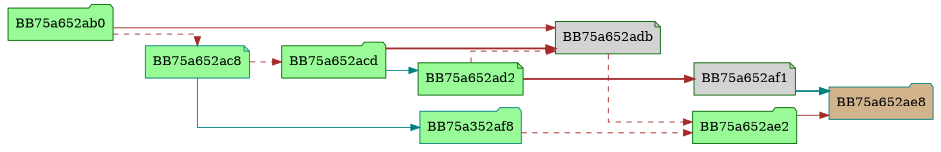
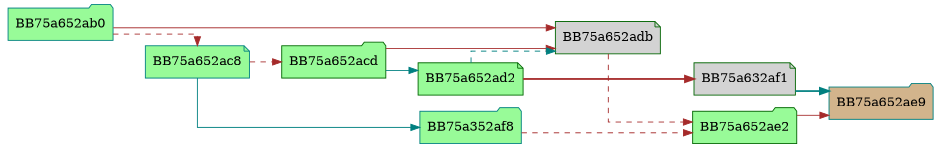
node "BB75a652ab0": color darkgreen -> teal
edge "BB75a652acd" -> "BB75a652adb": style bold -> solid
edge "BB75a652ad2" -> "BB75a652adb": color brown -> teal
node "BB75a652af1": label "BB75a652af1" -> "BB75a632af1"
node "BB75a652ae8": label "BB75a652ae8" -> "BB75a652ae9"
